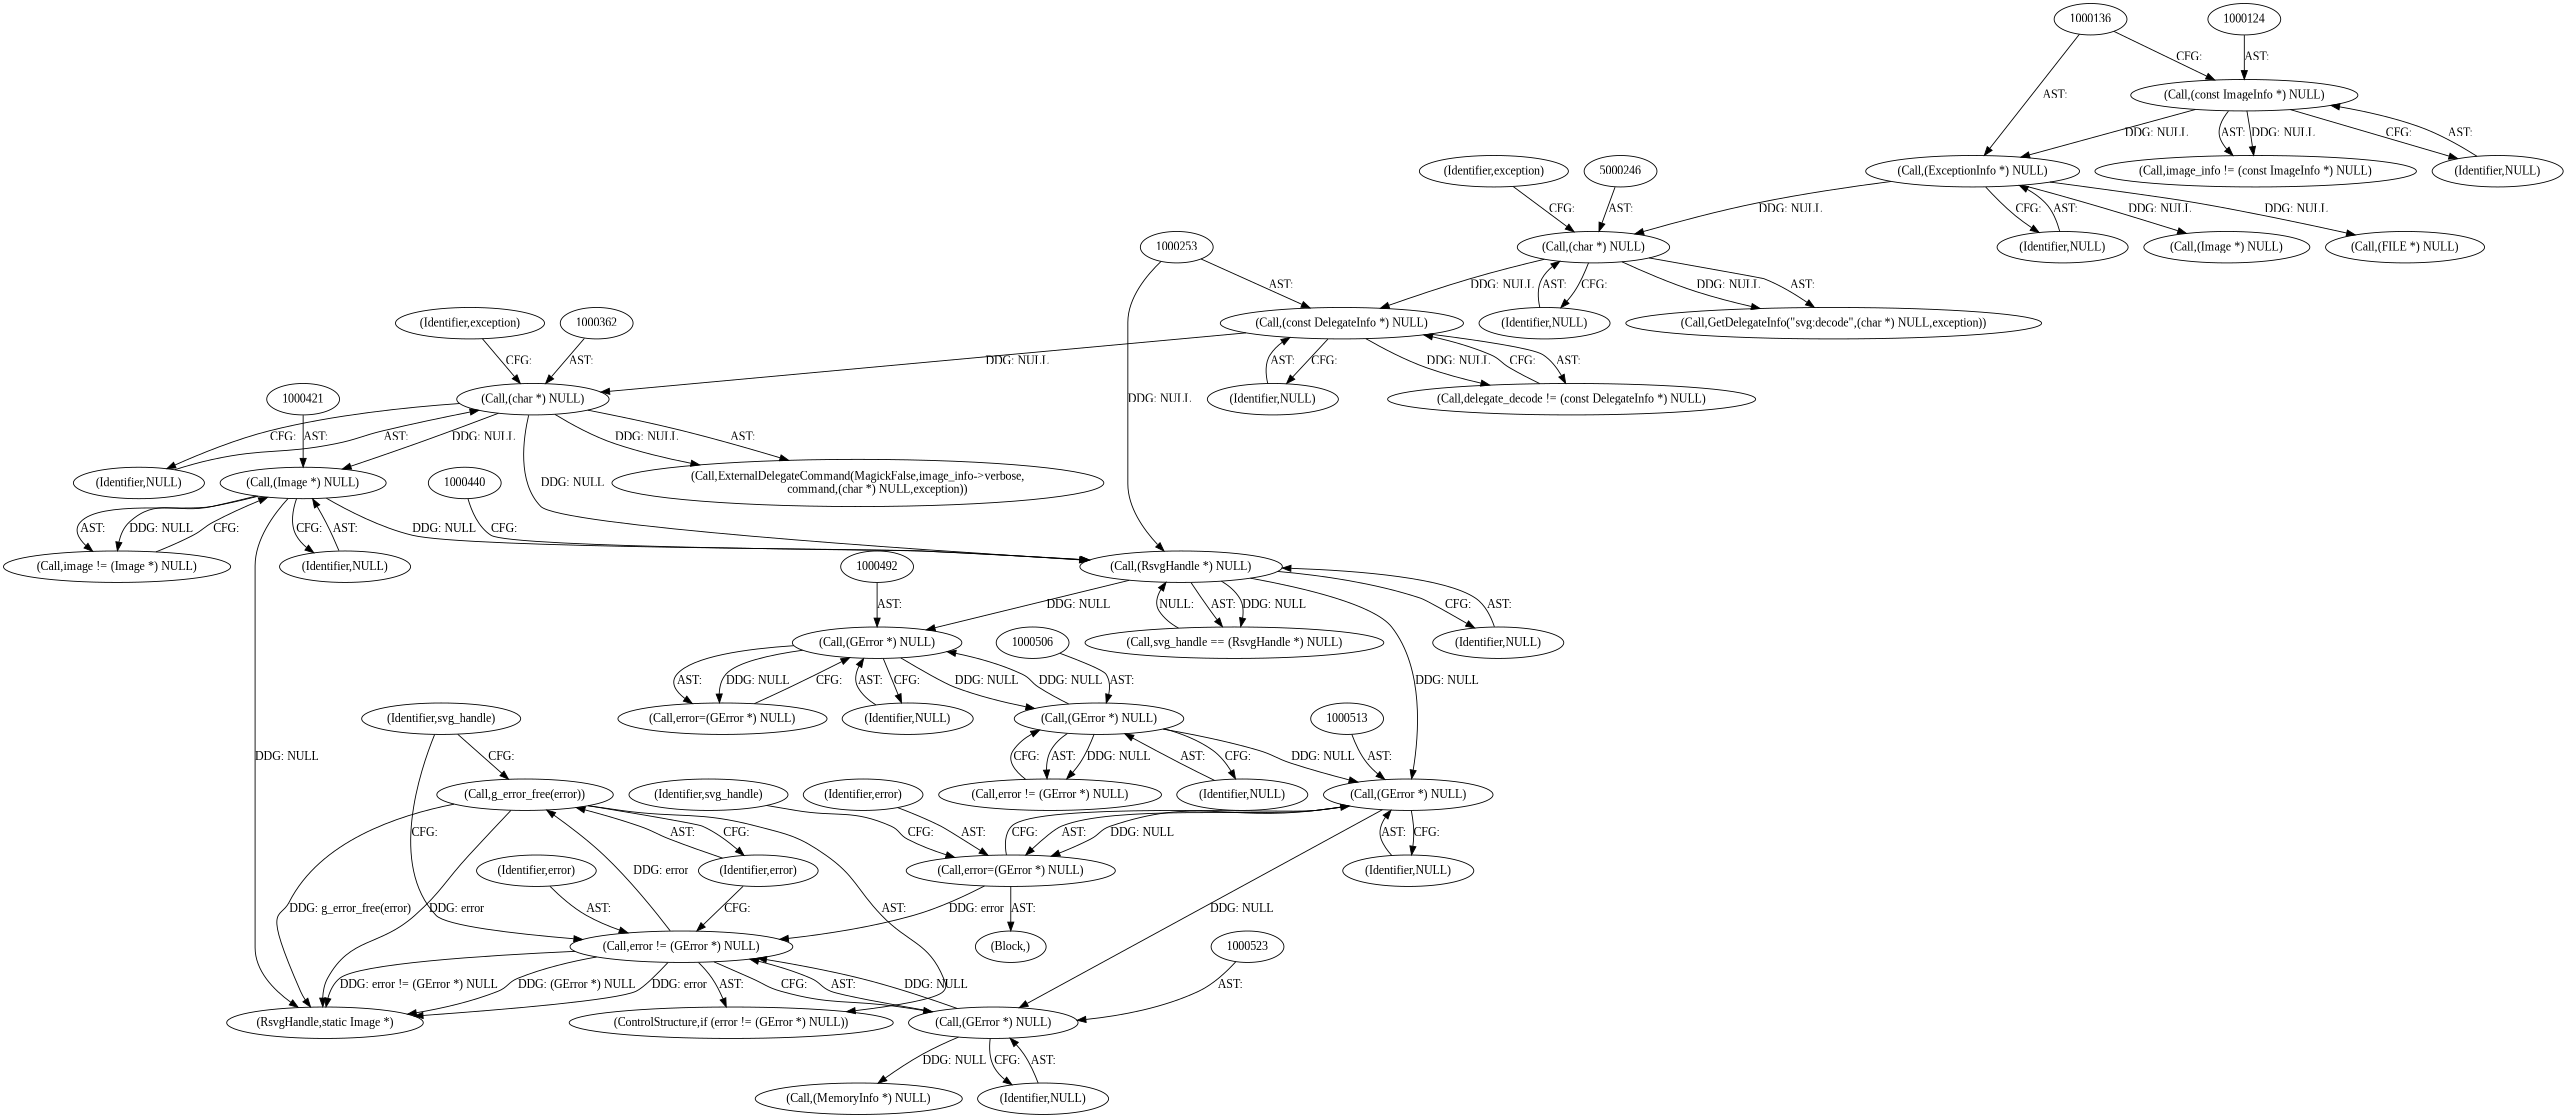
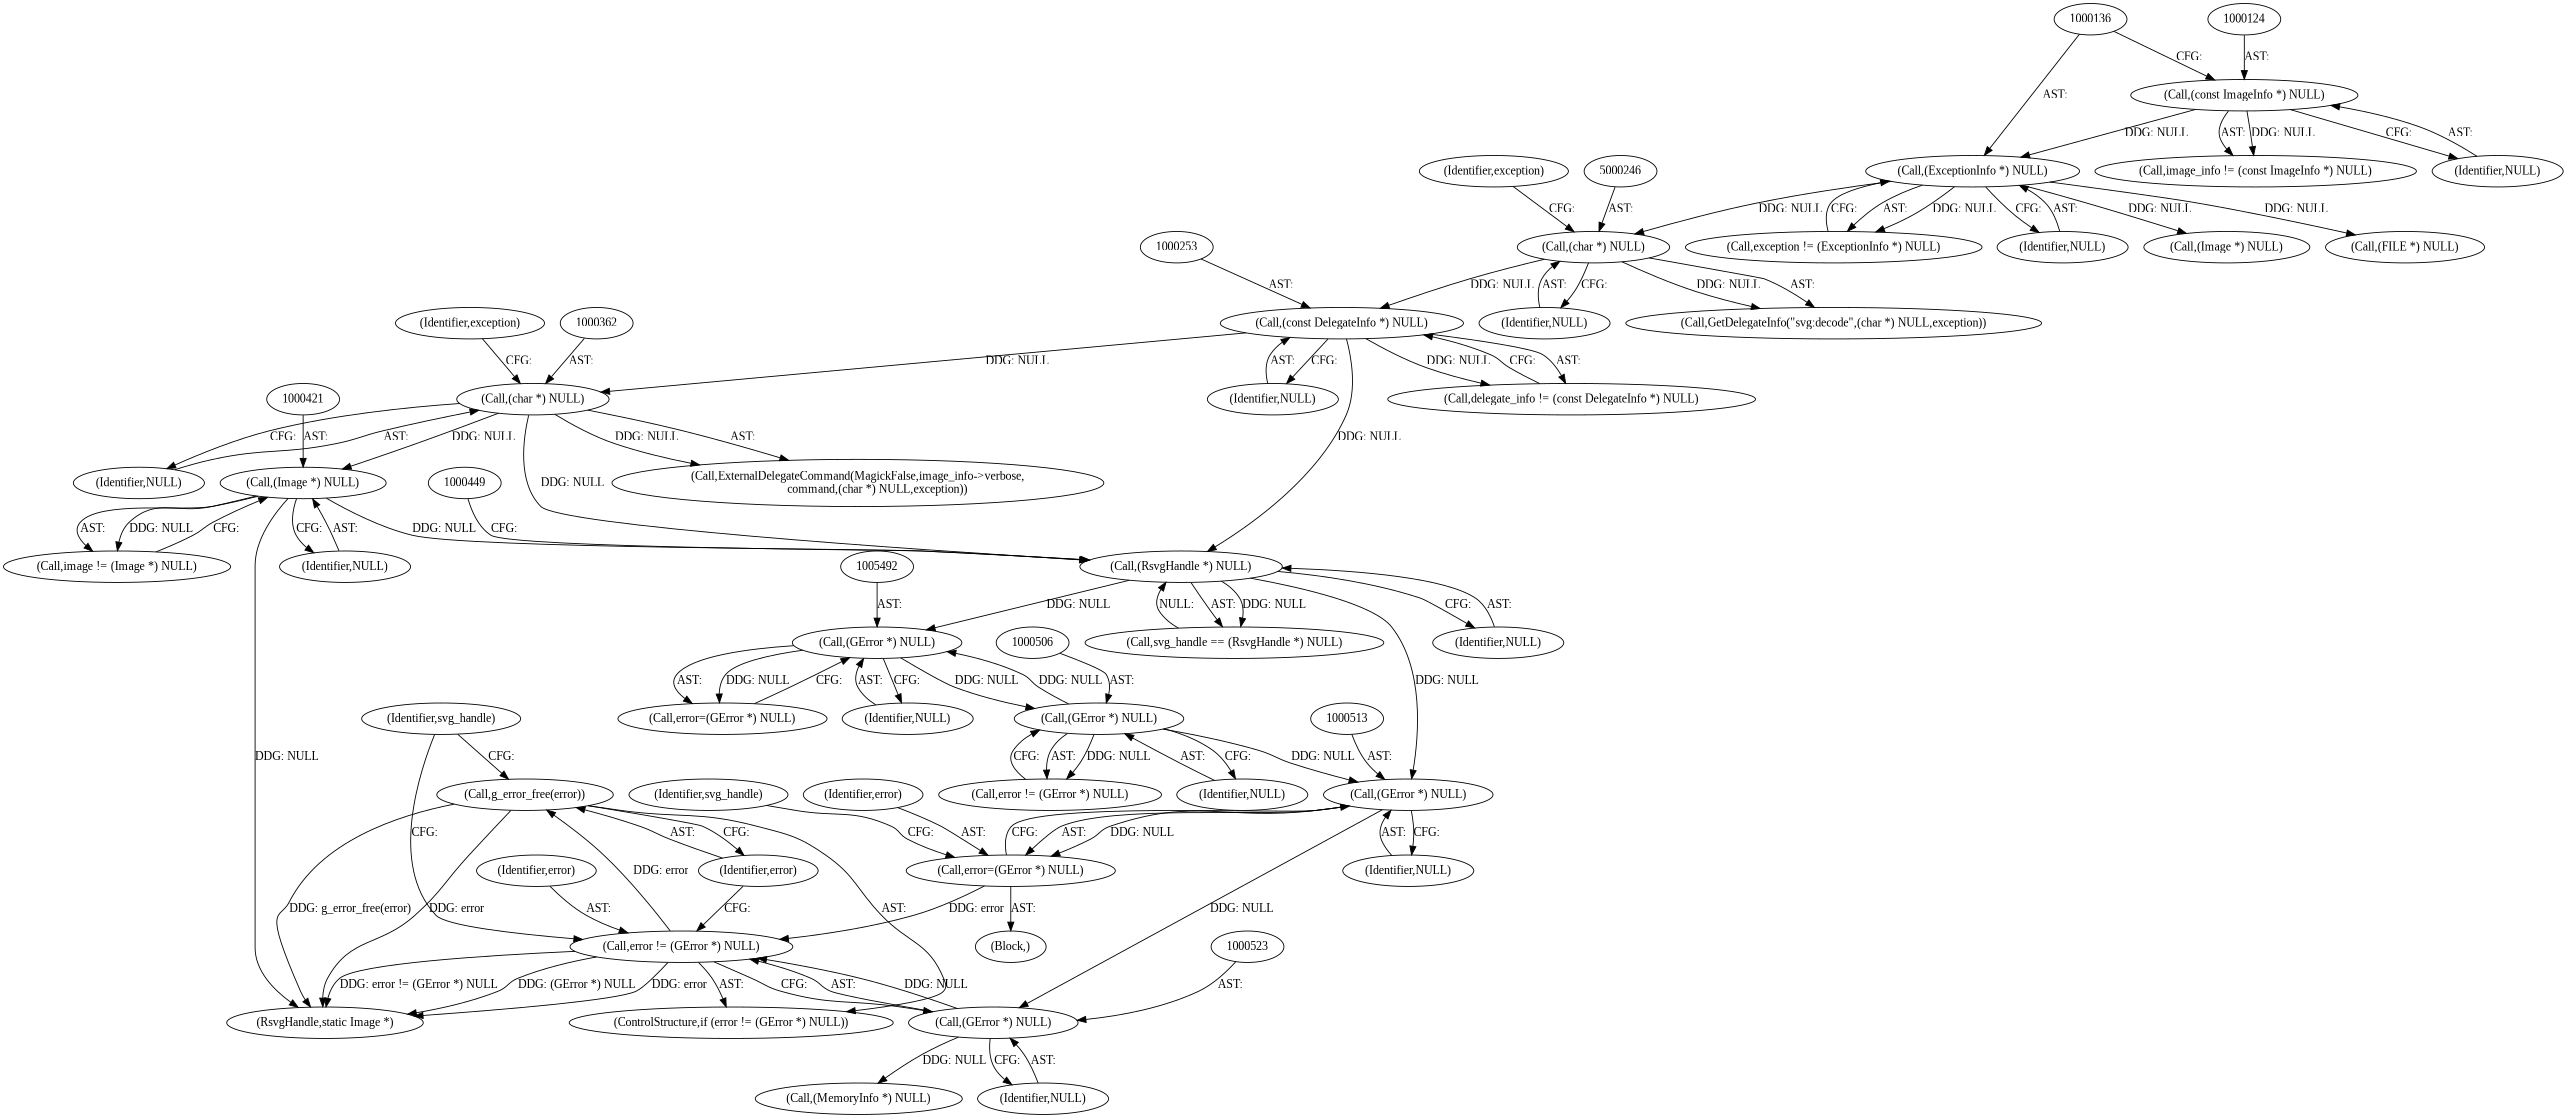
node "(Call,exception != (ExceptionInfo *) NULL)": added
node "(Call,delegate_decode != (const DelegateInfo *) NULL)": label "(Call,delegate_decode != (const DelegateInfo *) NULL)" -> "(Call,delegate_info != (const DelegateInfo *) NULL)"
edge "1000253" -> "(Call,(RsvgHandle *) NULL)": now "(Call,(const DelegateInfo *) NULL)" -> "(Call,(RsvgHandle *) NULL)"
node "1000440": label "1000440" -> "1000449"
node "1000492": label "1000492" -> "1005492"
